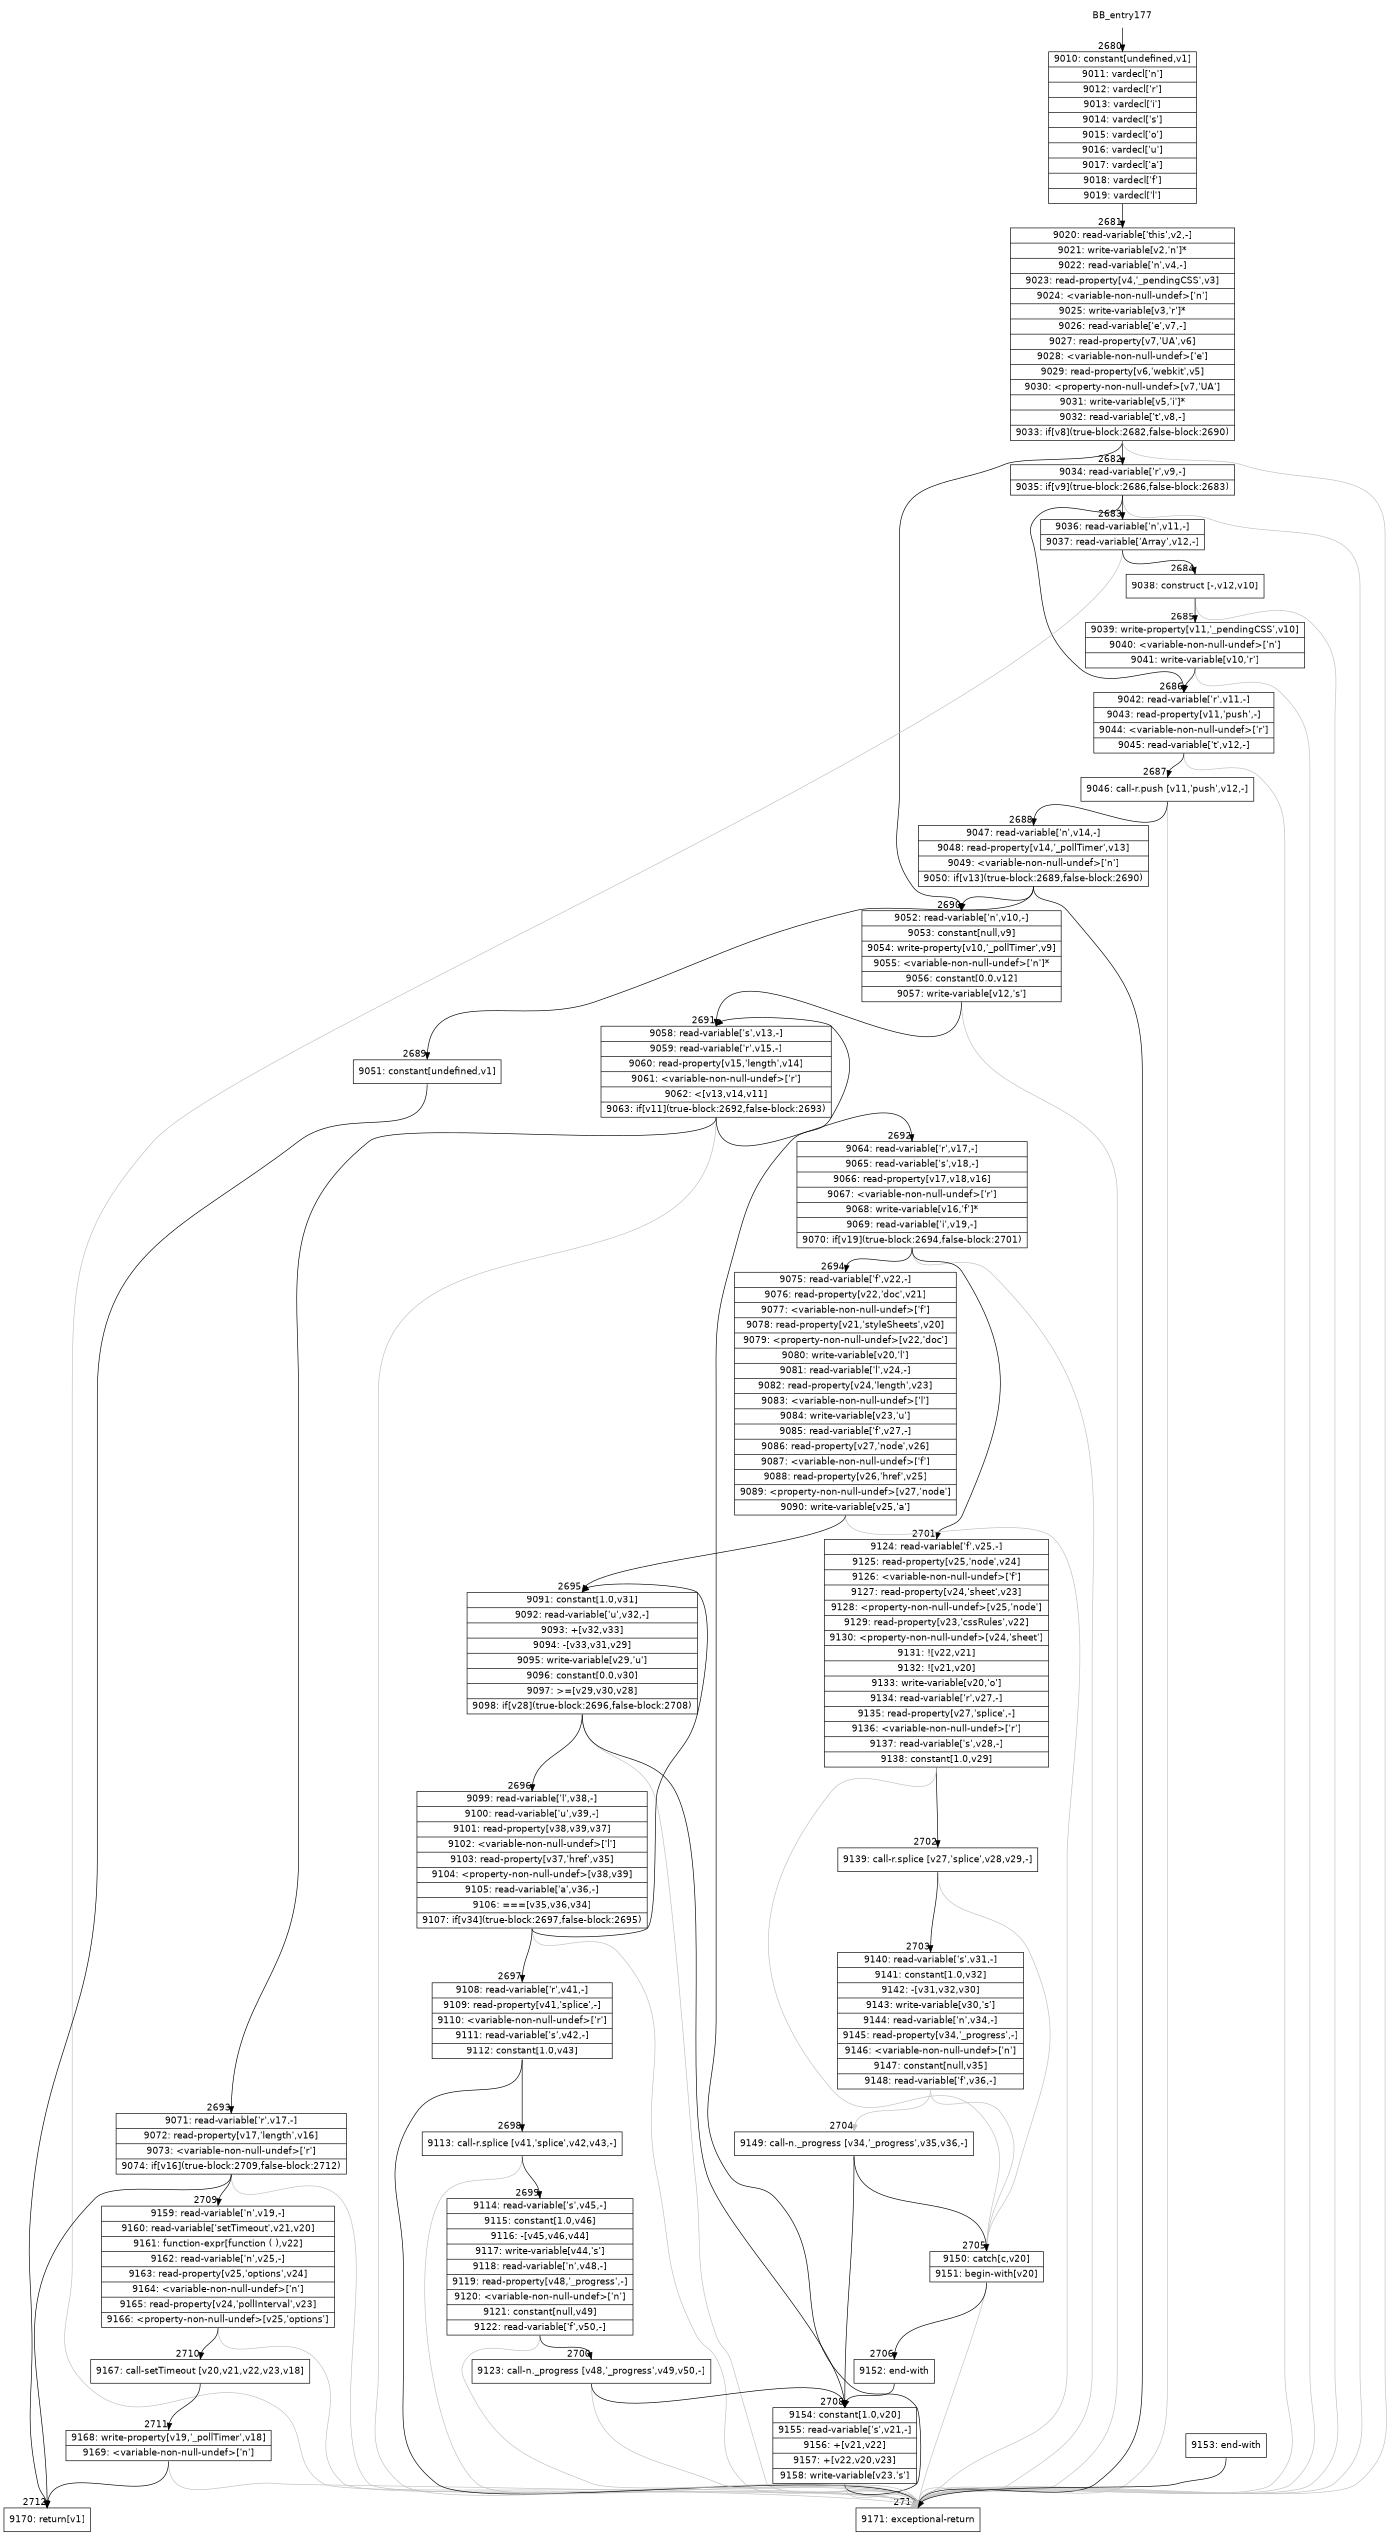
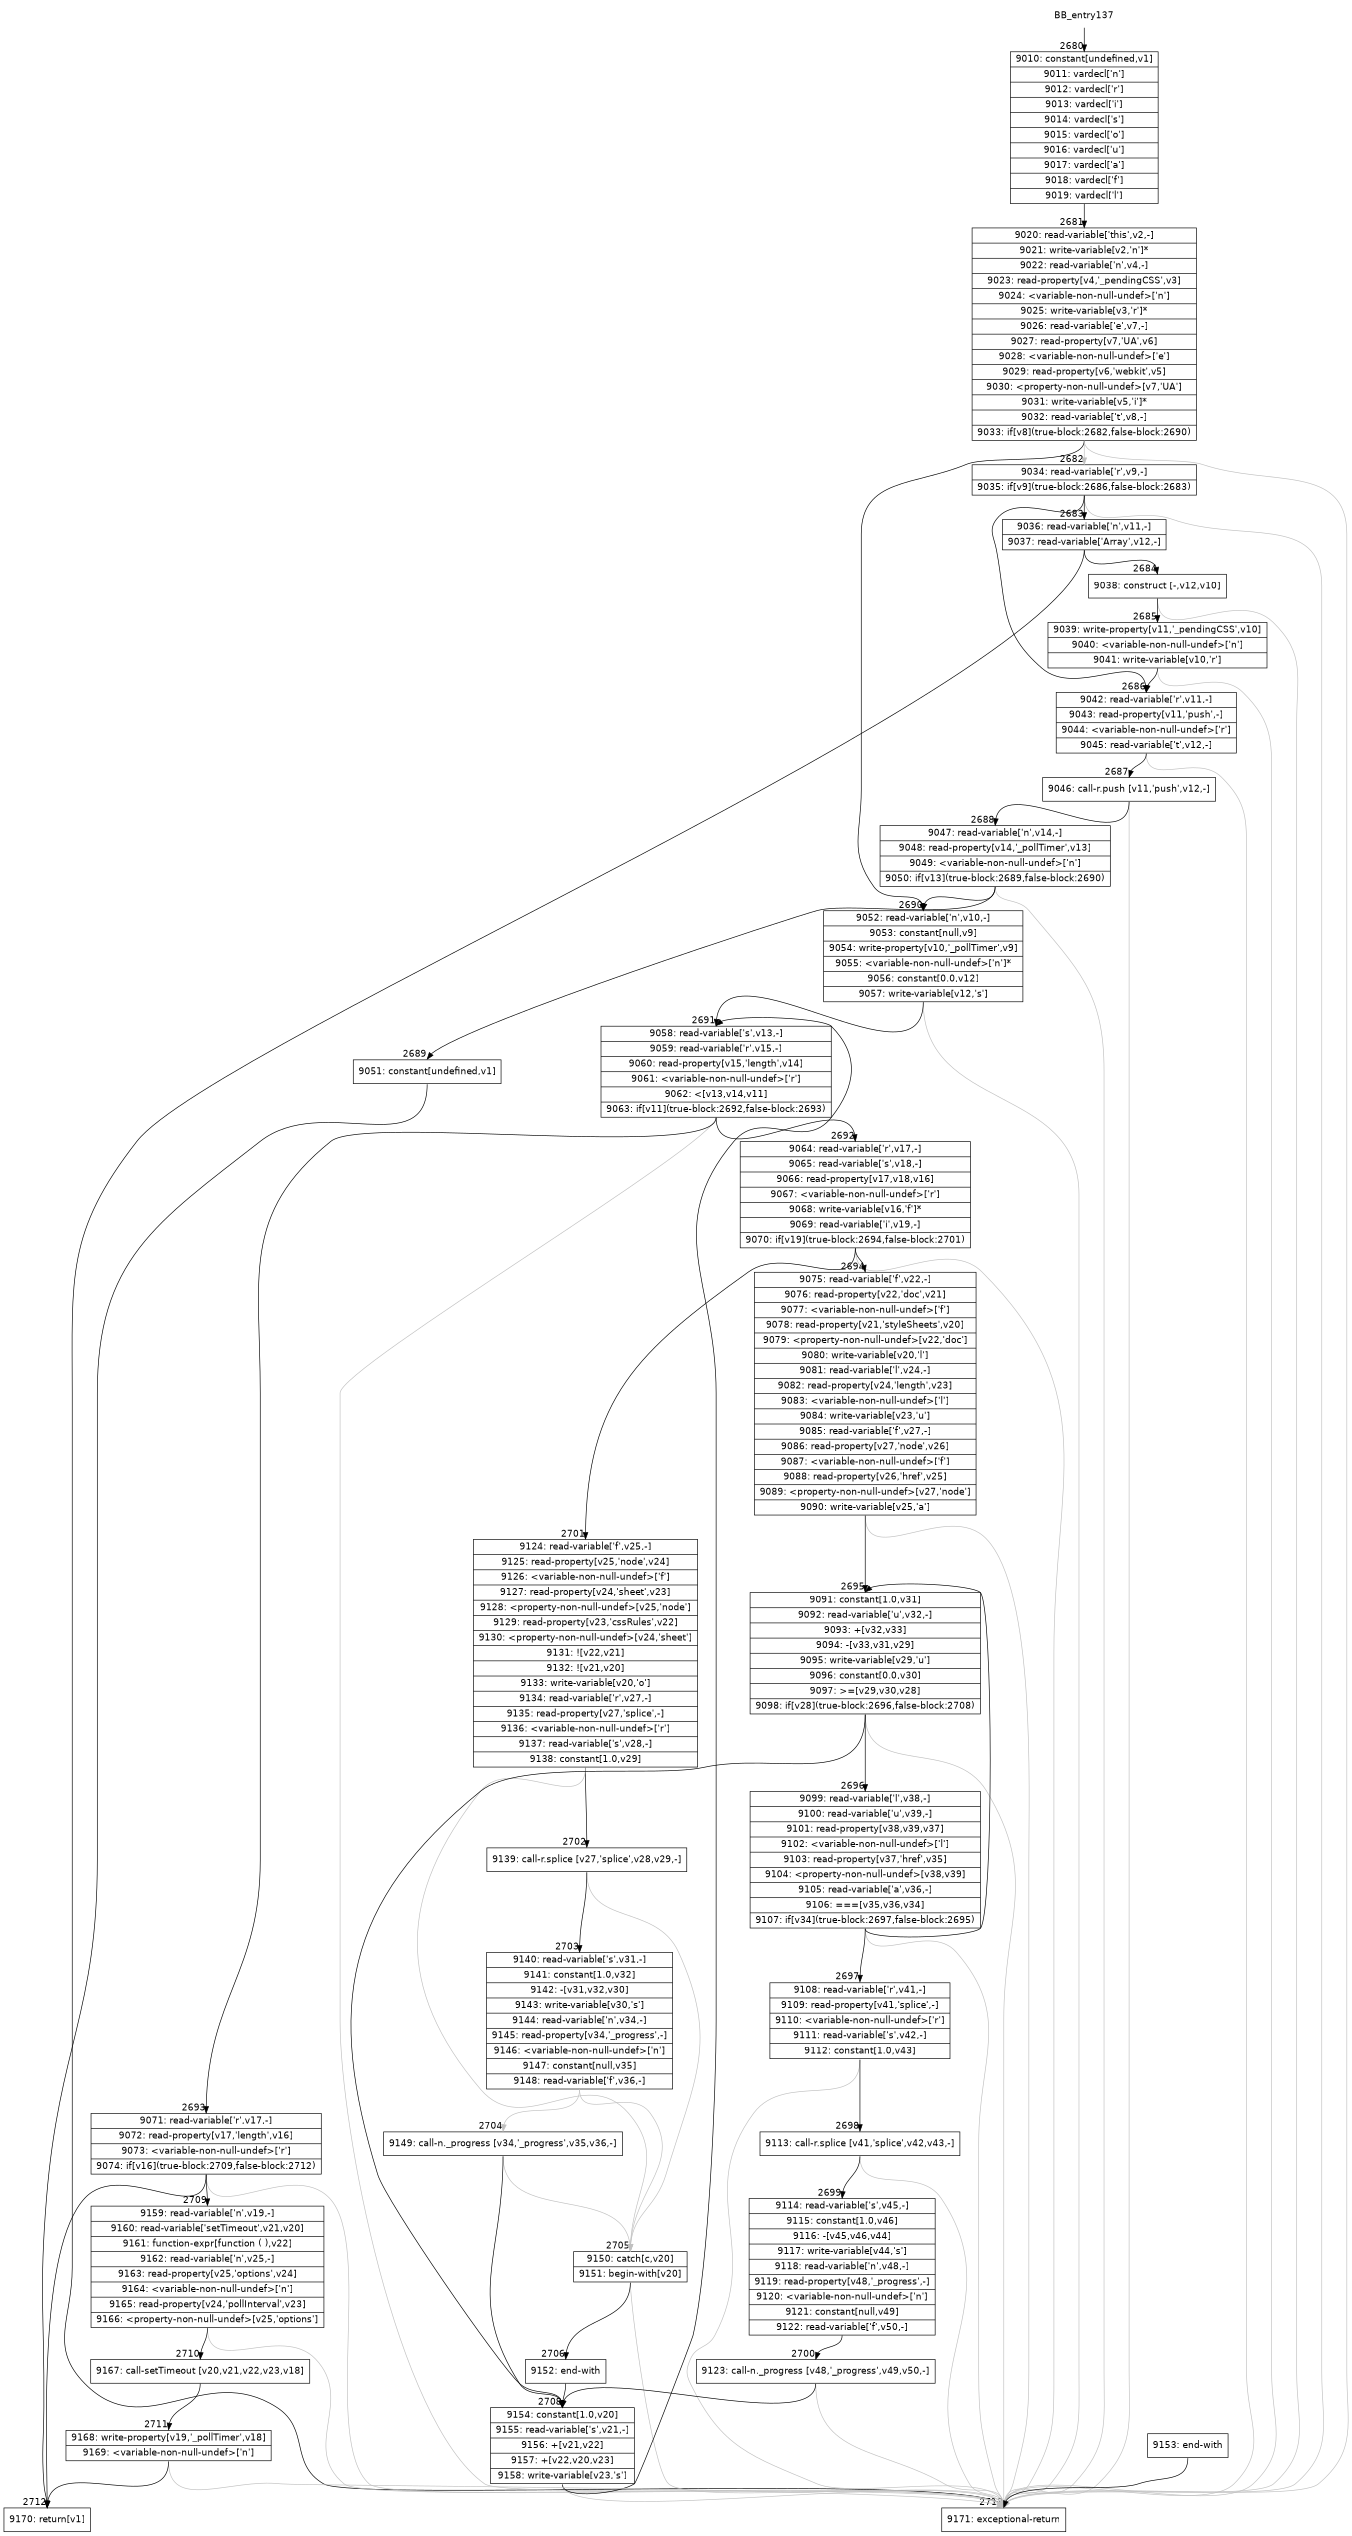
node "BB_entry177": label "BB_entry177" -> "BB_entry137"
edge "9020: read-variable['this',v2,-]" -> "9034: read-variable['r',v9,-]": color black -> gray
edge "9036: read-variable['n',v11,-]" -> "9171: exceptional-return": color gray -> black
edge "9047: read-variable['n',v14,-]" -> "9171: exceptional-return": color black -> gray
edge "9149: call-n._progress [v34,'_progress',v35,v36,-]" -> "9150: catch[c,v20]": color black -> gray
edge "9108: read-variable['r',v41,-]" -> "9171: exceptional-return": color black -> gray
edge "9114: read-variable['s',v45,-]" -> "9171: exceptional-return": removed
